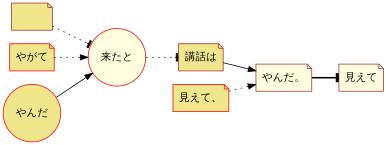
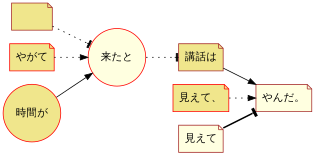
edge "やんだ。" -> "見えて": reversed
node "やんだ": label "やんだ" -> "時間が"
